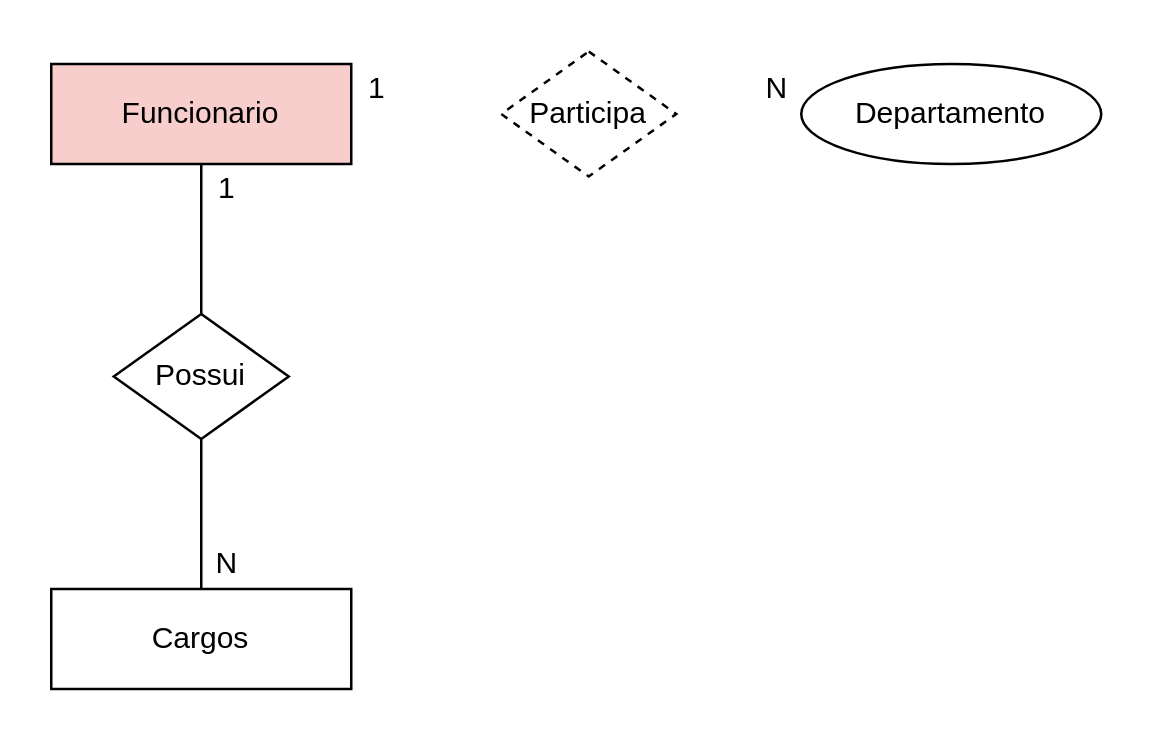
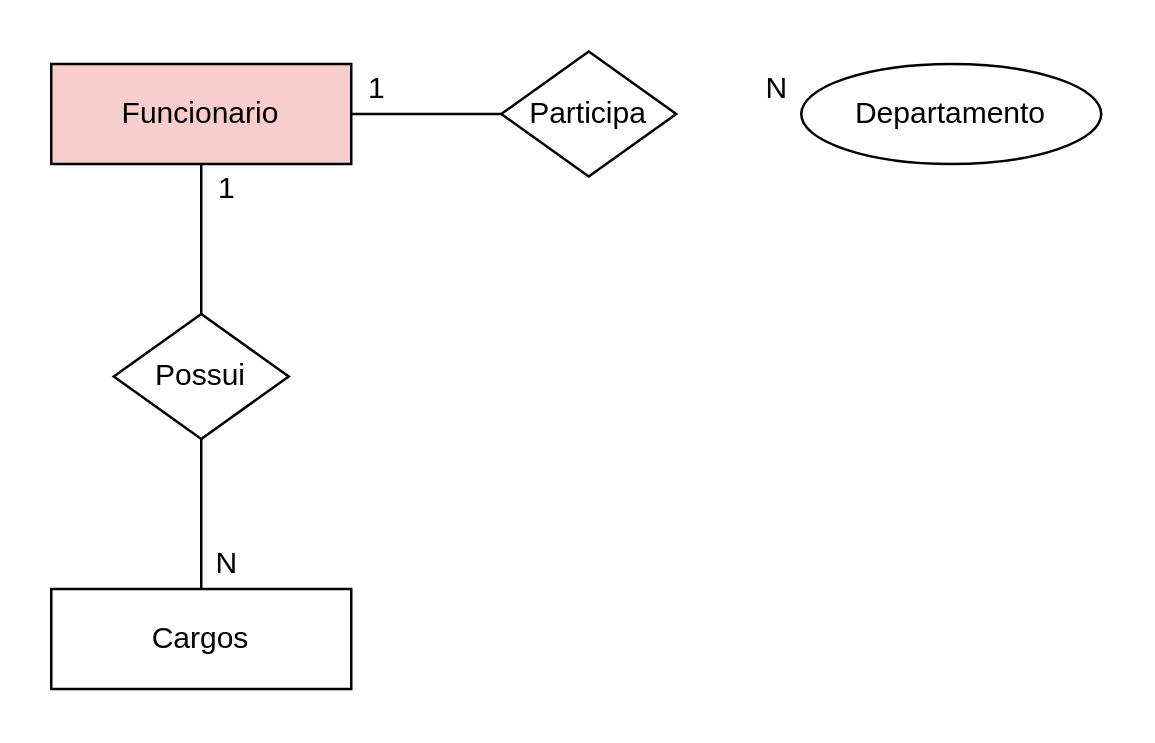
edge "Funcionario" -- "Participa": added
node "Participa": style dashed -> solid
